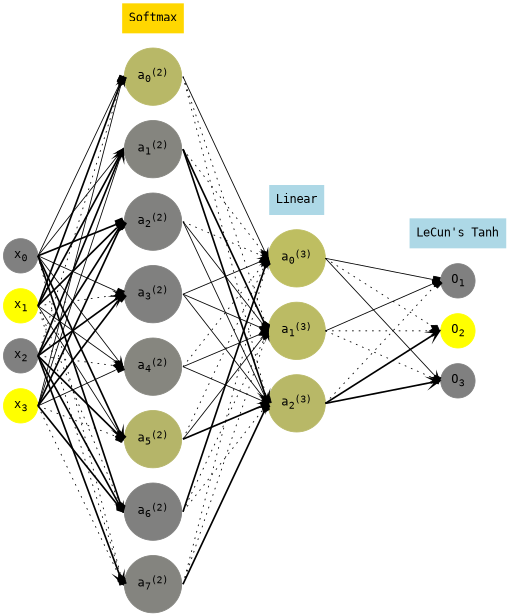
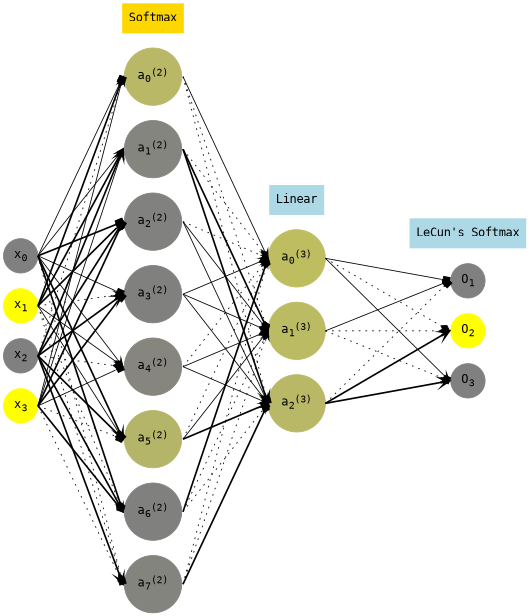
node "LeCun's Tanh": label "LeCun's Tanh" -> "LeCun's Softmax"
